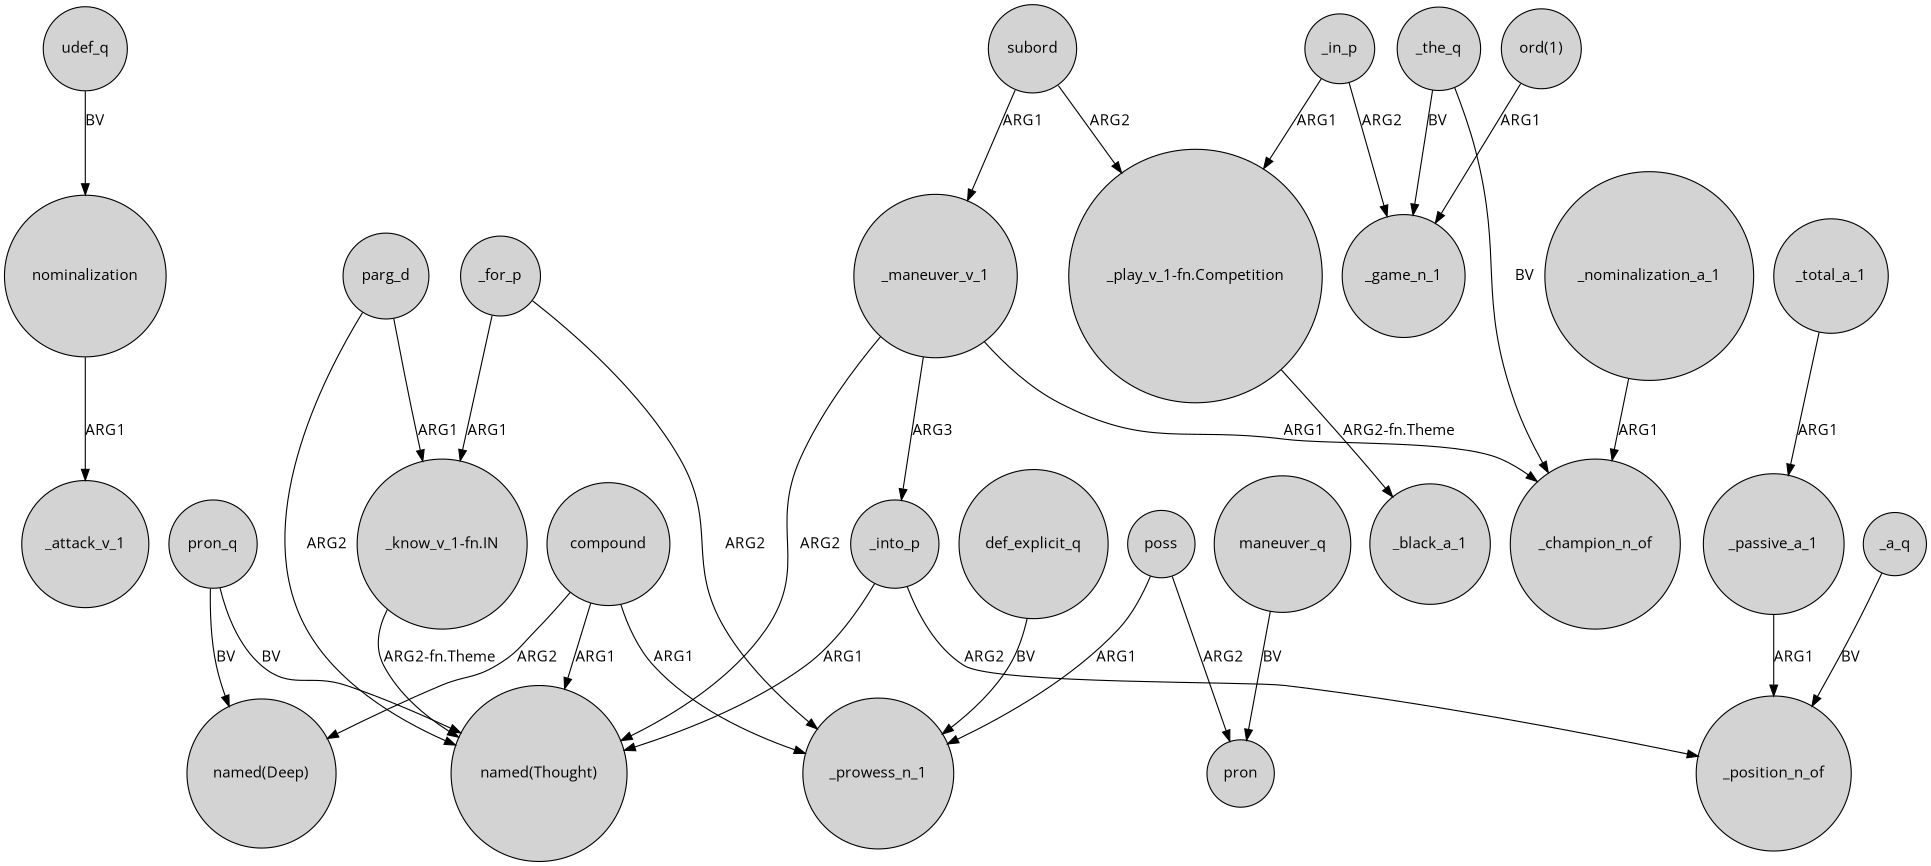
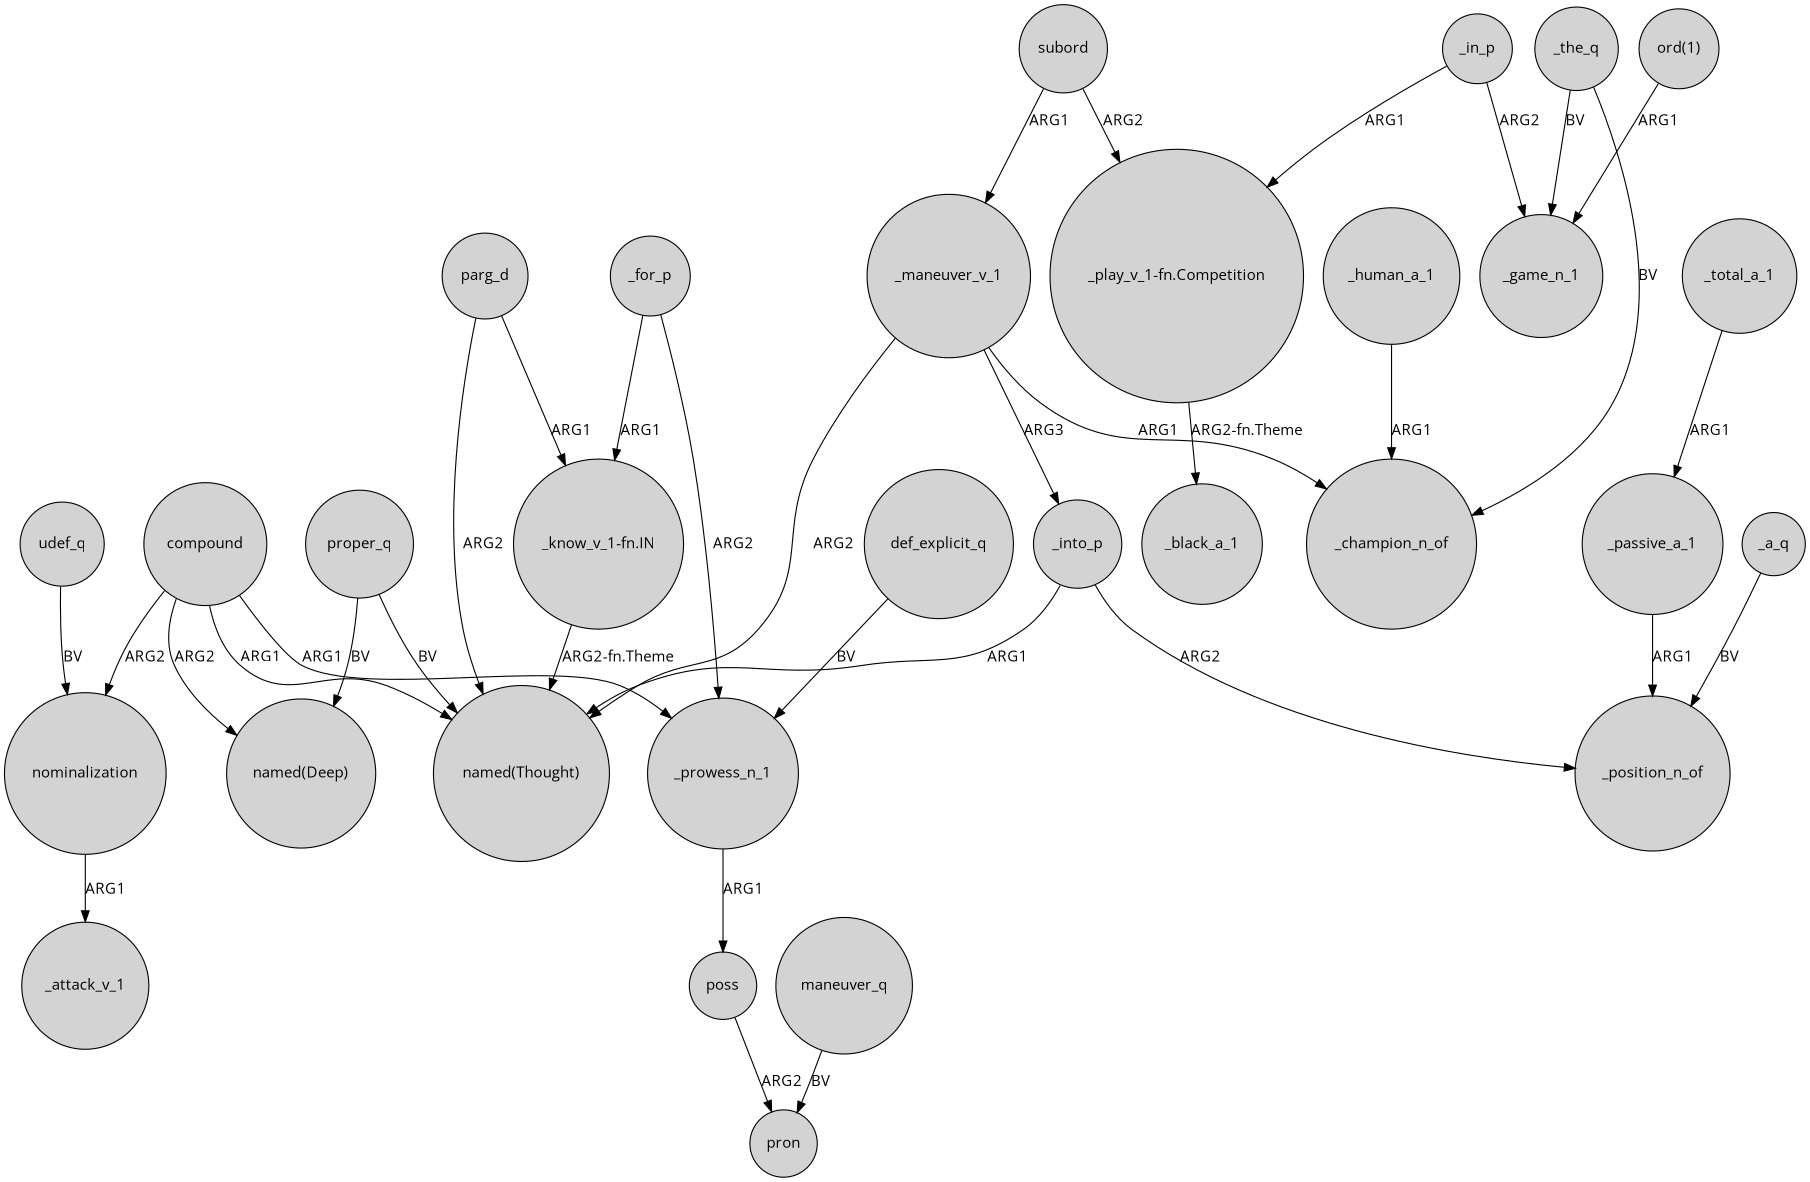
node "_nominalization_a_1": label "_nominalization_a_1" -> "_human_a_1"
node "pron_q": label "pron_q" -> "proper_q"
edge "compound" -> "nominalization": added, label "ARG2"
edge "poss" -> "_prowess_n_1": reversed
